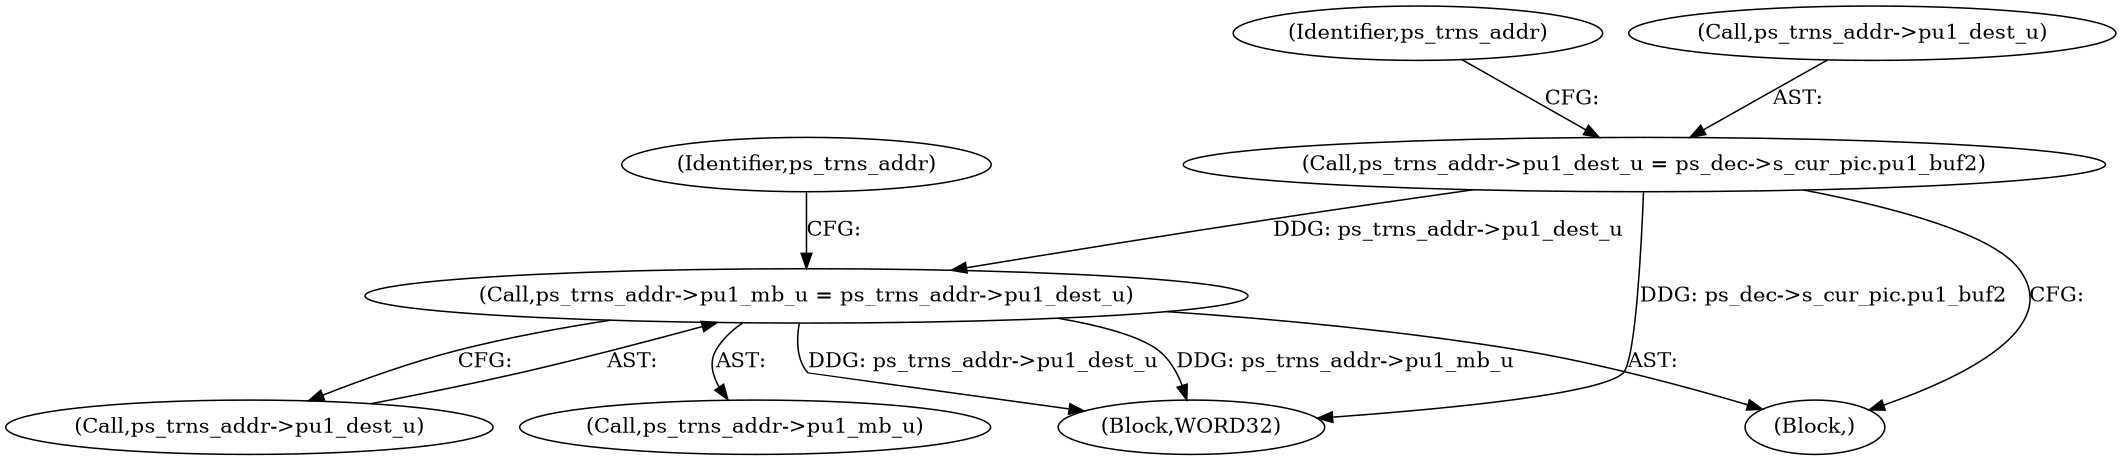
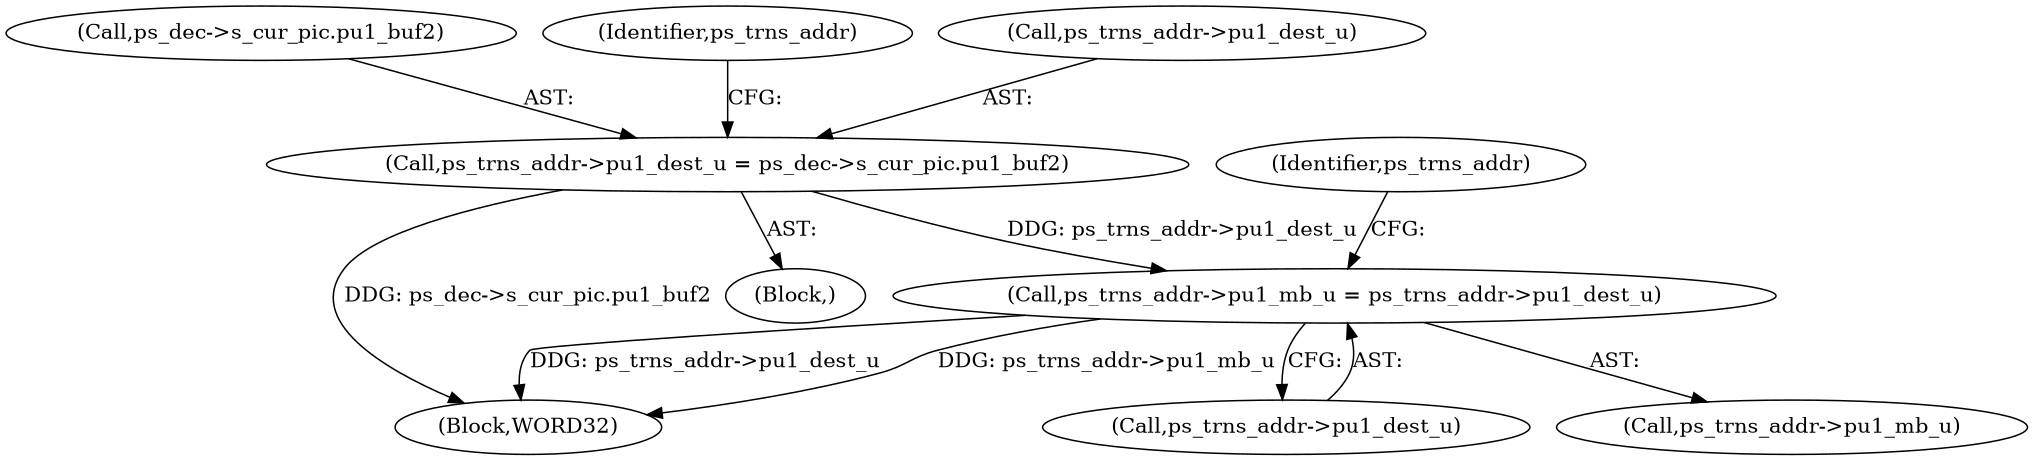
node "(Call,ps_dec->s_cur_pic.pu1_buf2)": added
edge "(Call,ps_trns_addr->pu1_dest_u = ps_dec->s_cur_pic.pu1_buf2)" -> "(Block,)": label "CFG: " -> "AST: "
edge "(Call,ps_trns_addr->pu1_mb_u = ps_trns_addr->pu1_dest_u)" -> "(Block,)": removed, label "AST:"
